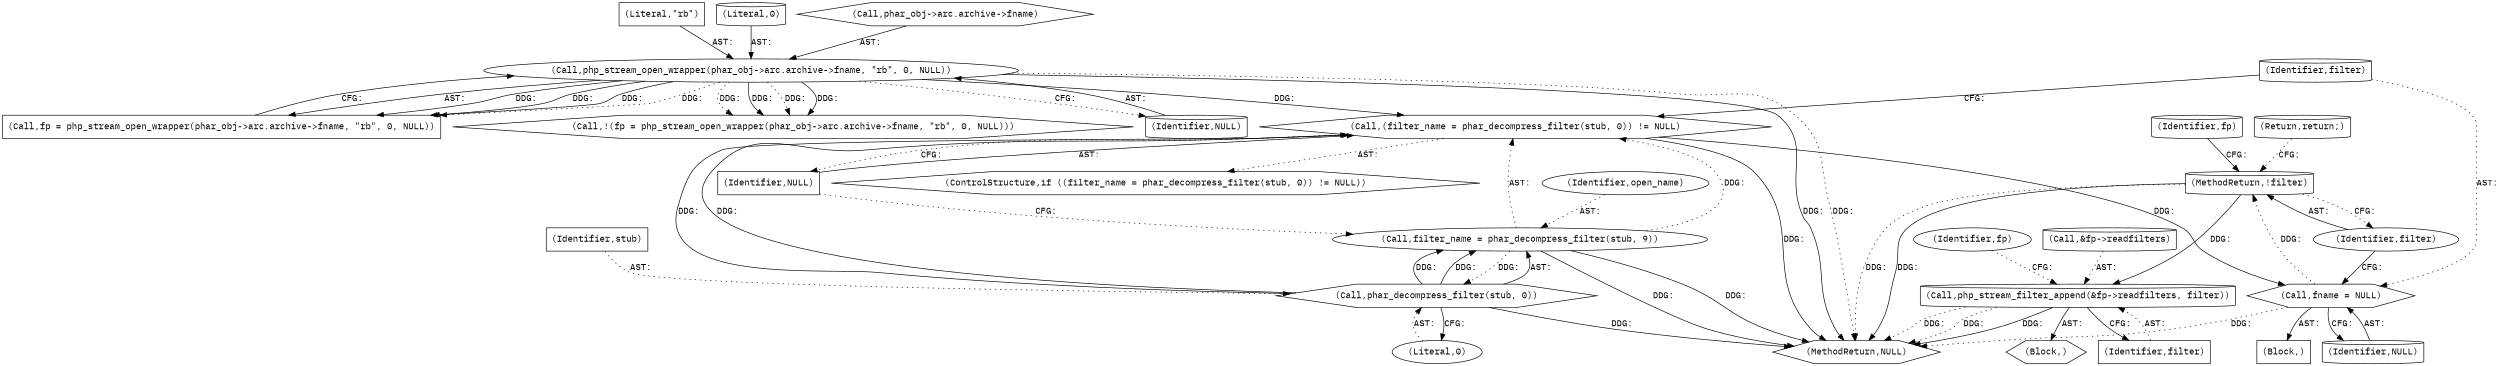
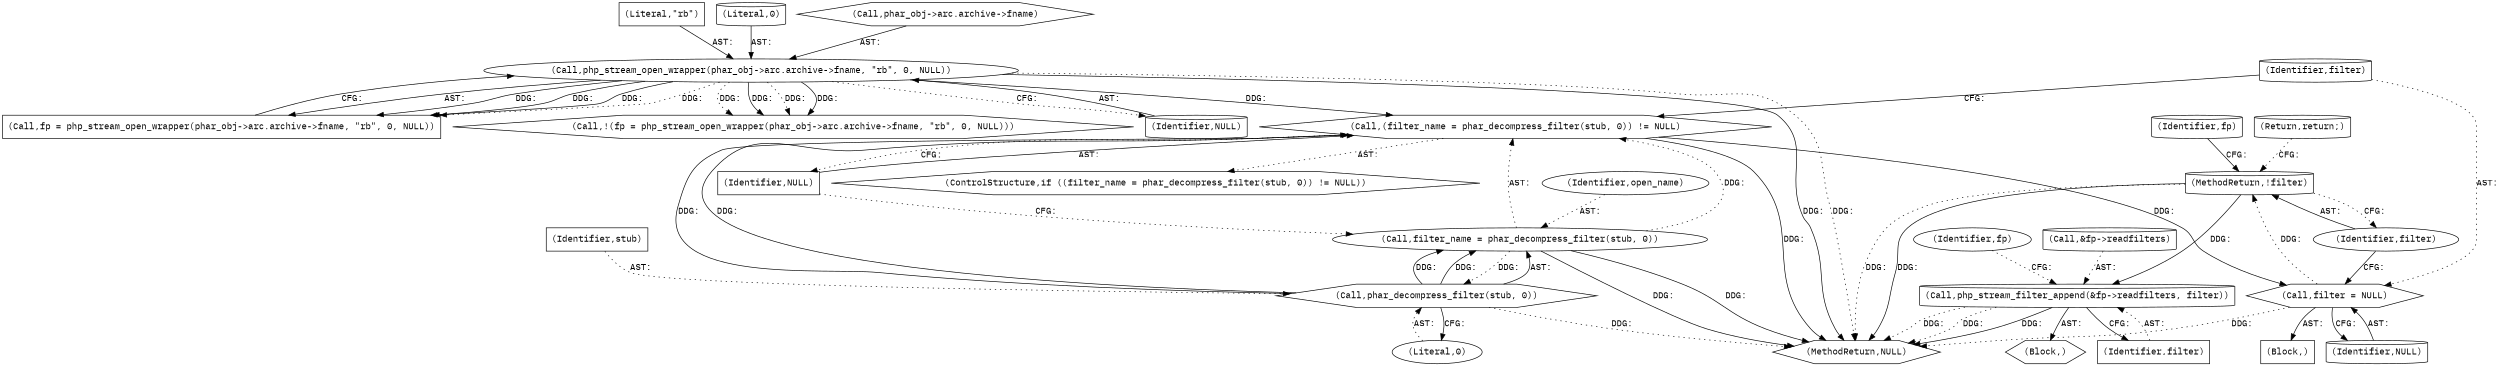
node "(Call,filter_name = phar_decompress_filter(stub, 9))": label "(Call,filter_name = phar_decompress_filter(stub, 9))" -> "(Call,filter_name = phar_decompress_filter(stub, 0))"
node "(Call,fname = NULL)": label "(Call,fname = NULL)" -> "(Call,filter = NULL)"
edge "(Call,phar_decompress_filter(stub, 0))" -> "(MethodReturn,NULL)": style solid -> dotted
